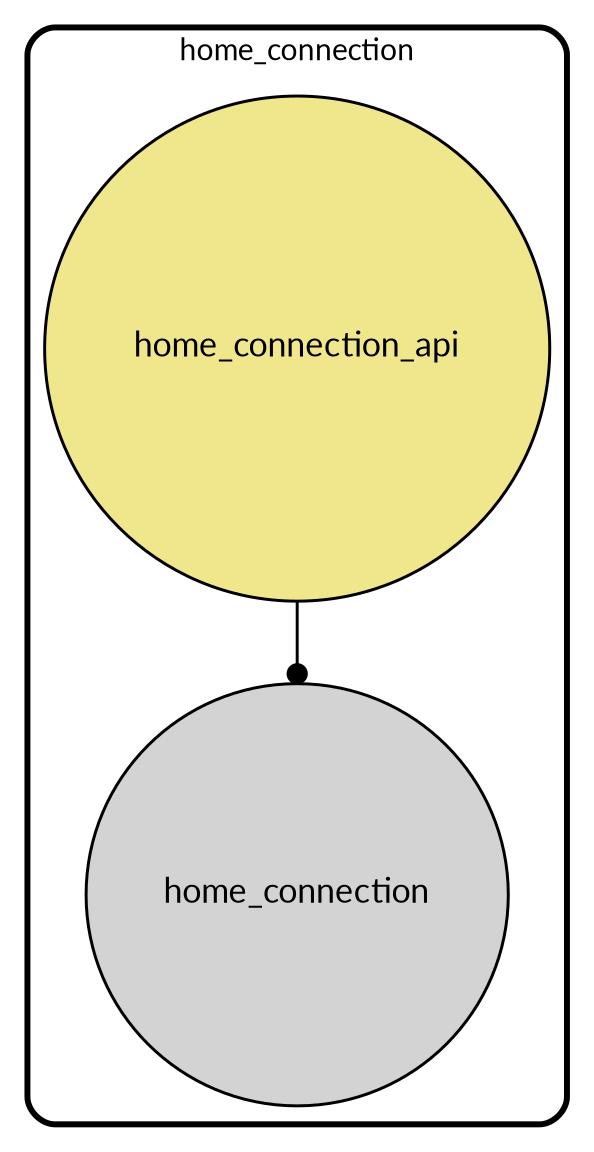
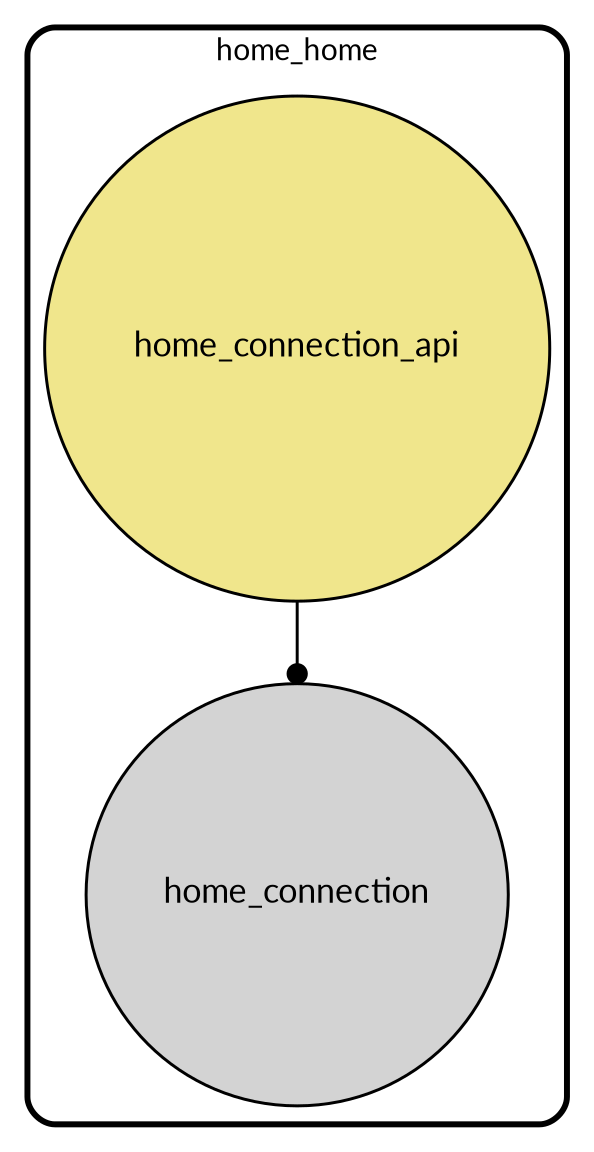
cluster "home_connection": label "home_connection" -> "home_home"
